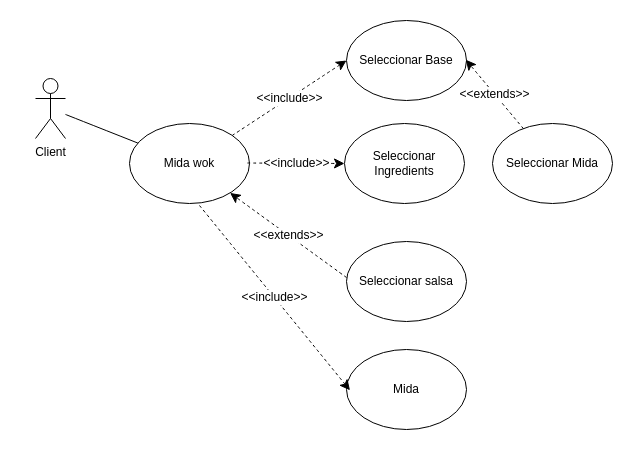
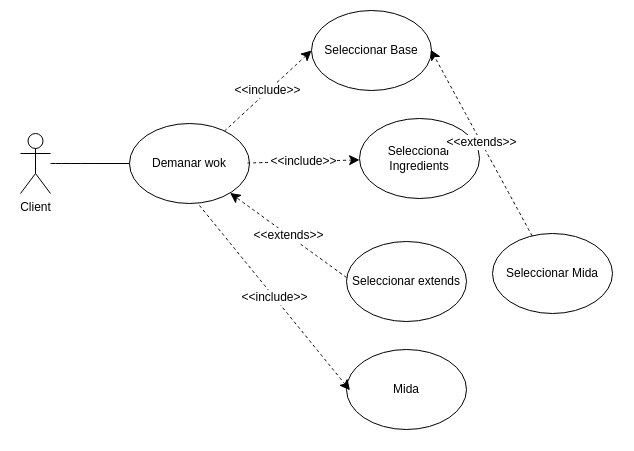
node "Seleccionar Base": moved (407, 61) -> (372, 51)
node "Client": moved (51, 109) -> (36, 164)
node "Mida wok": label "Mida wok" -> "Demanar wok"
node "Seleccionar Ingredients": moved (405, 164) -> (420, 159)
node "Seleccionar Mida": moved (553, 164) -> (553, 274)
node "Seleccionar salsa": label "Seleccionar salsa" -> "Seleccionar extends"
